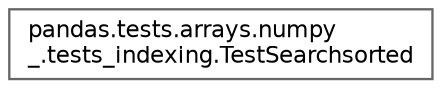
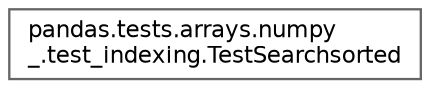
node "pandas.tests.arrays.numpy _.tests_indexing.TestSearchsorted": label "pandas.tests.arrays.numpy _.tests_indexing.TestSearchsorted" -> "pandas.tests.arrays.numpy _.test_indexing.TestSearchsorted"
